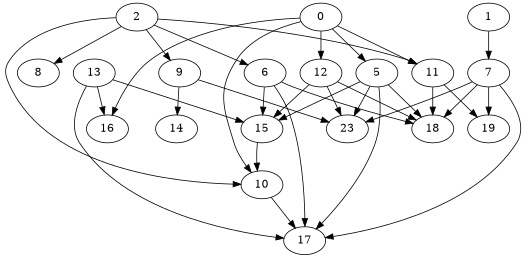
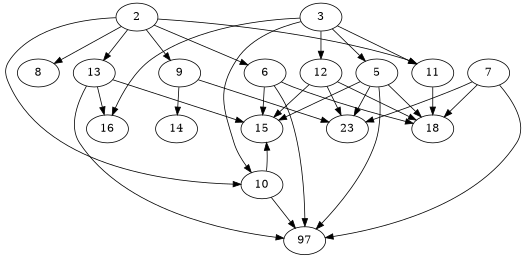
node "0": label "0" -> "3"
node "1": removed
edge "2" -> "13": added
node "19": removed
edge "15" -> "10": reversed
node "17": label "17" -> "97"
